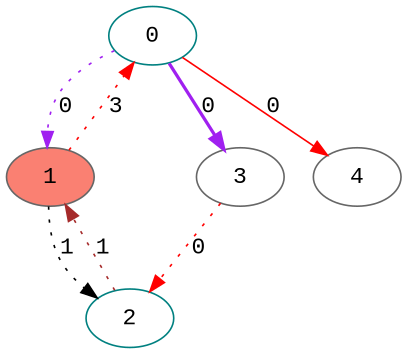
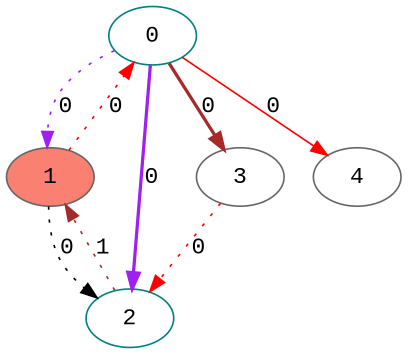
edge "0" -> "3": color purple -> brown
edge "1" -> "0": label "3" -> "0"
edge "0" -> "2": added, label "0"
edge "1" -> "2": label "1" -> "0"
